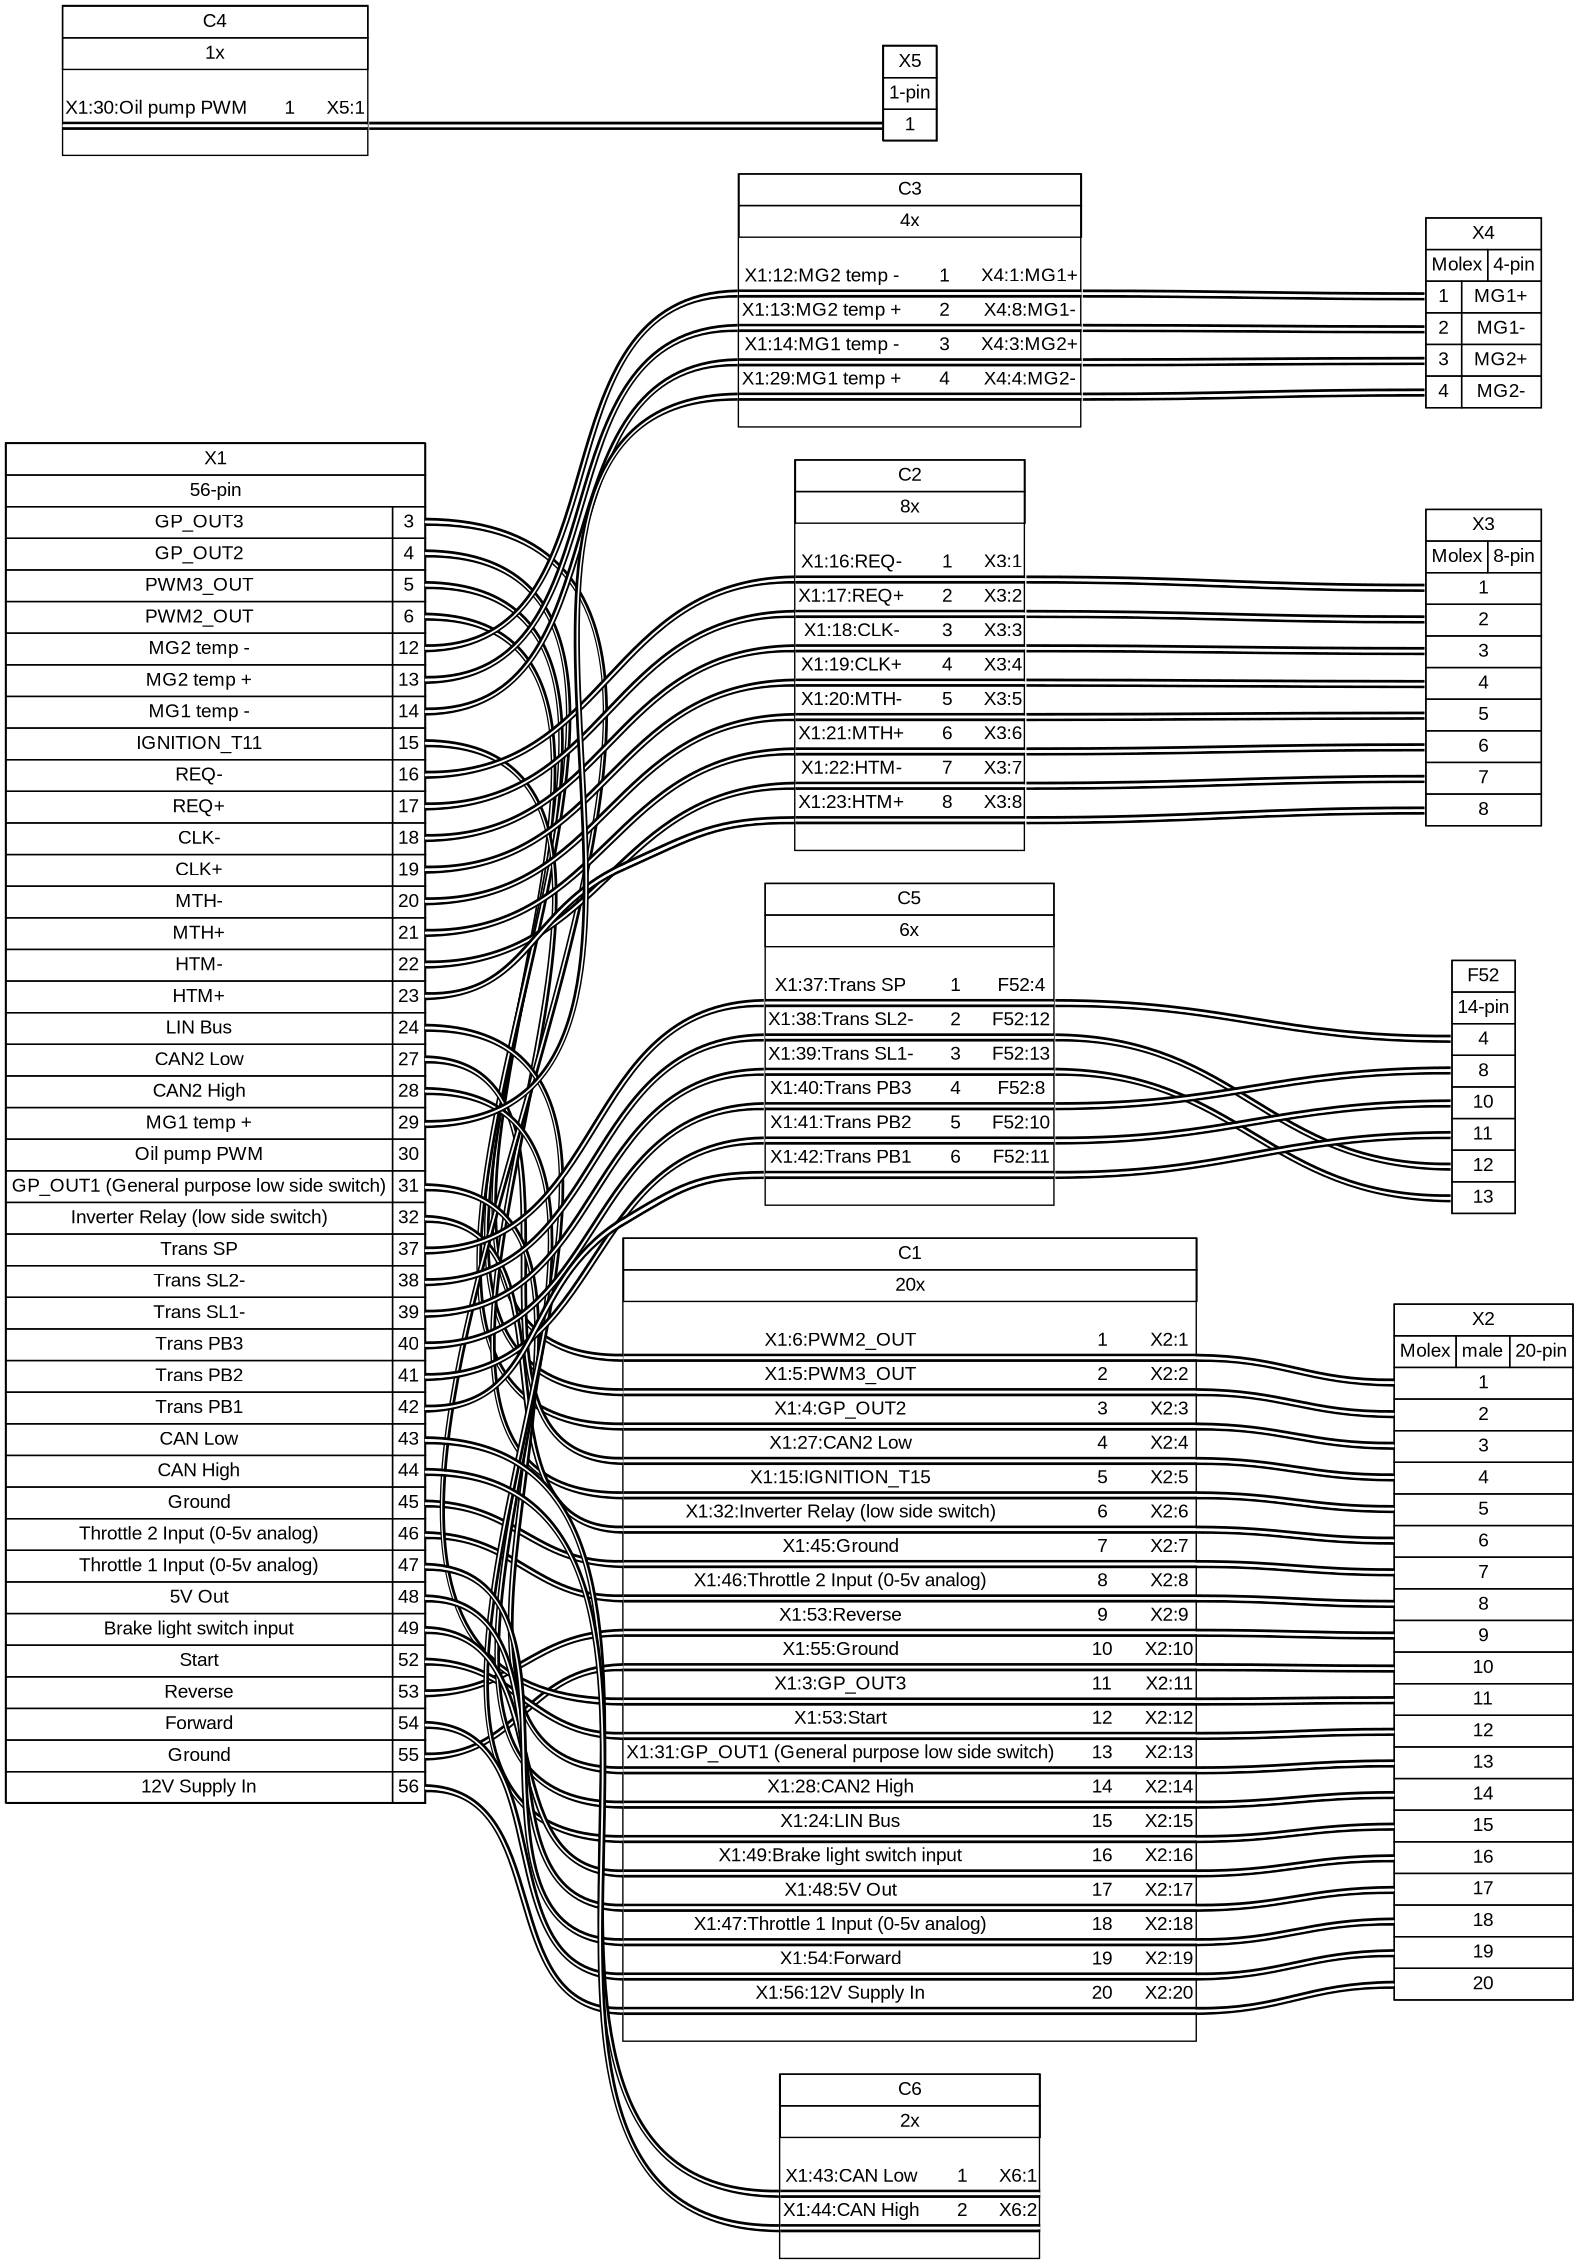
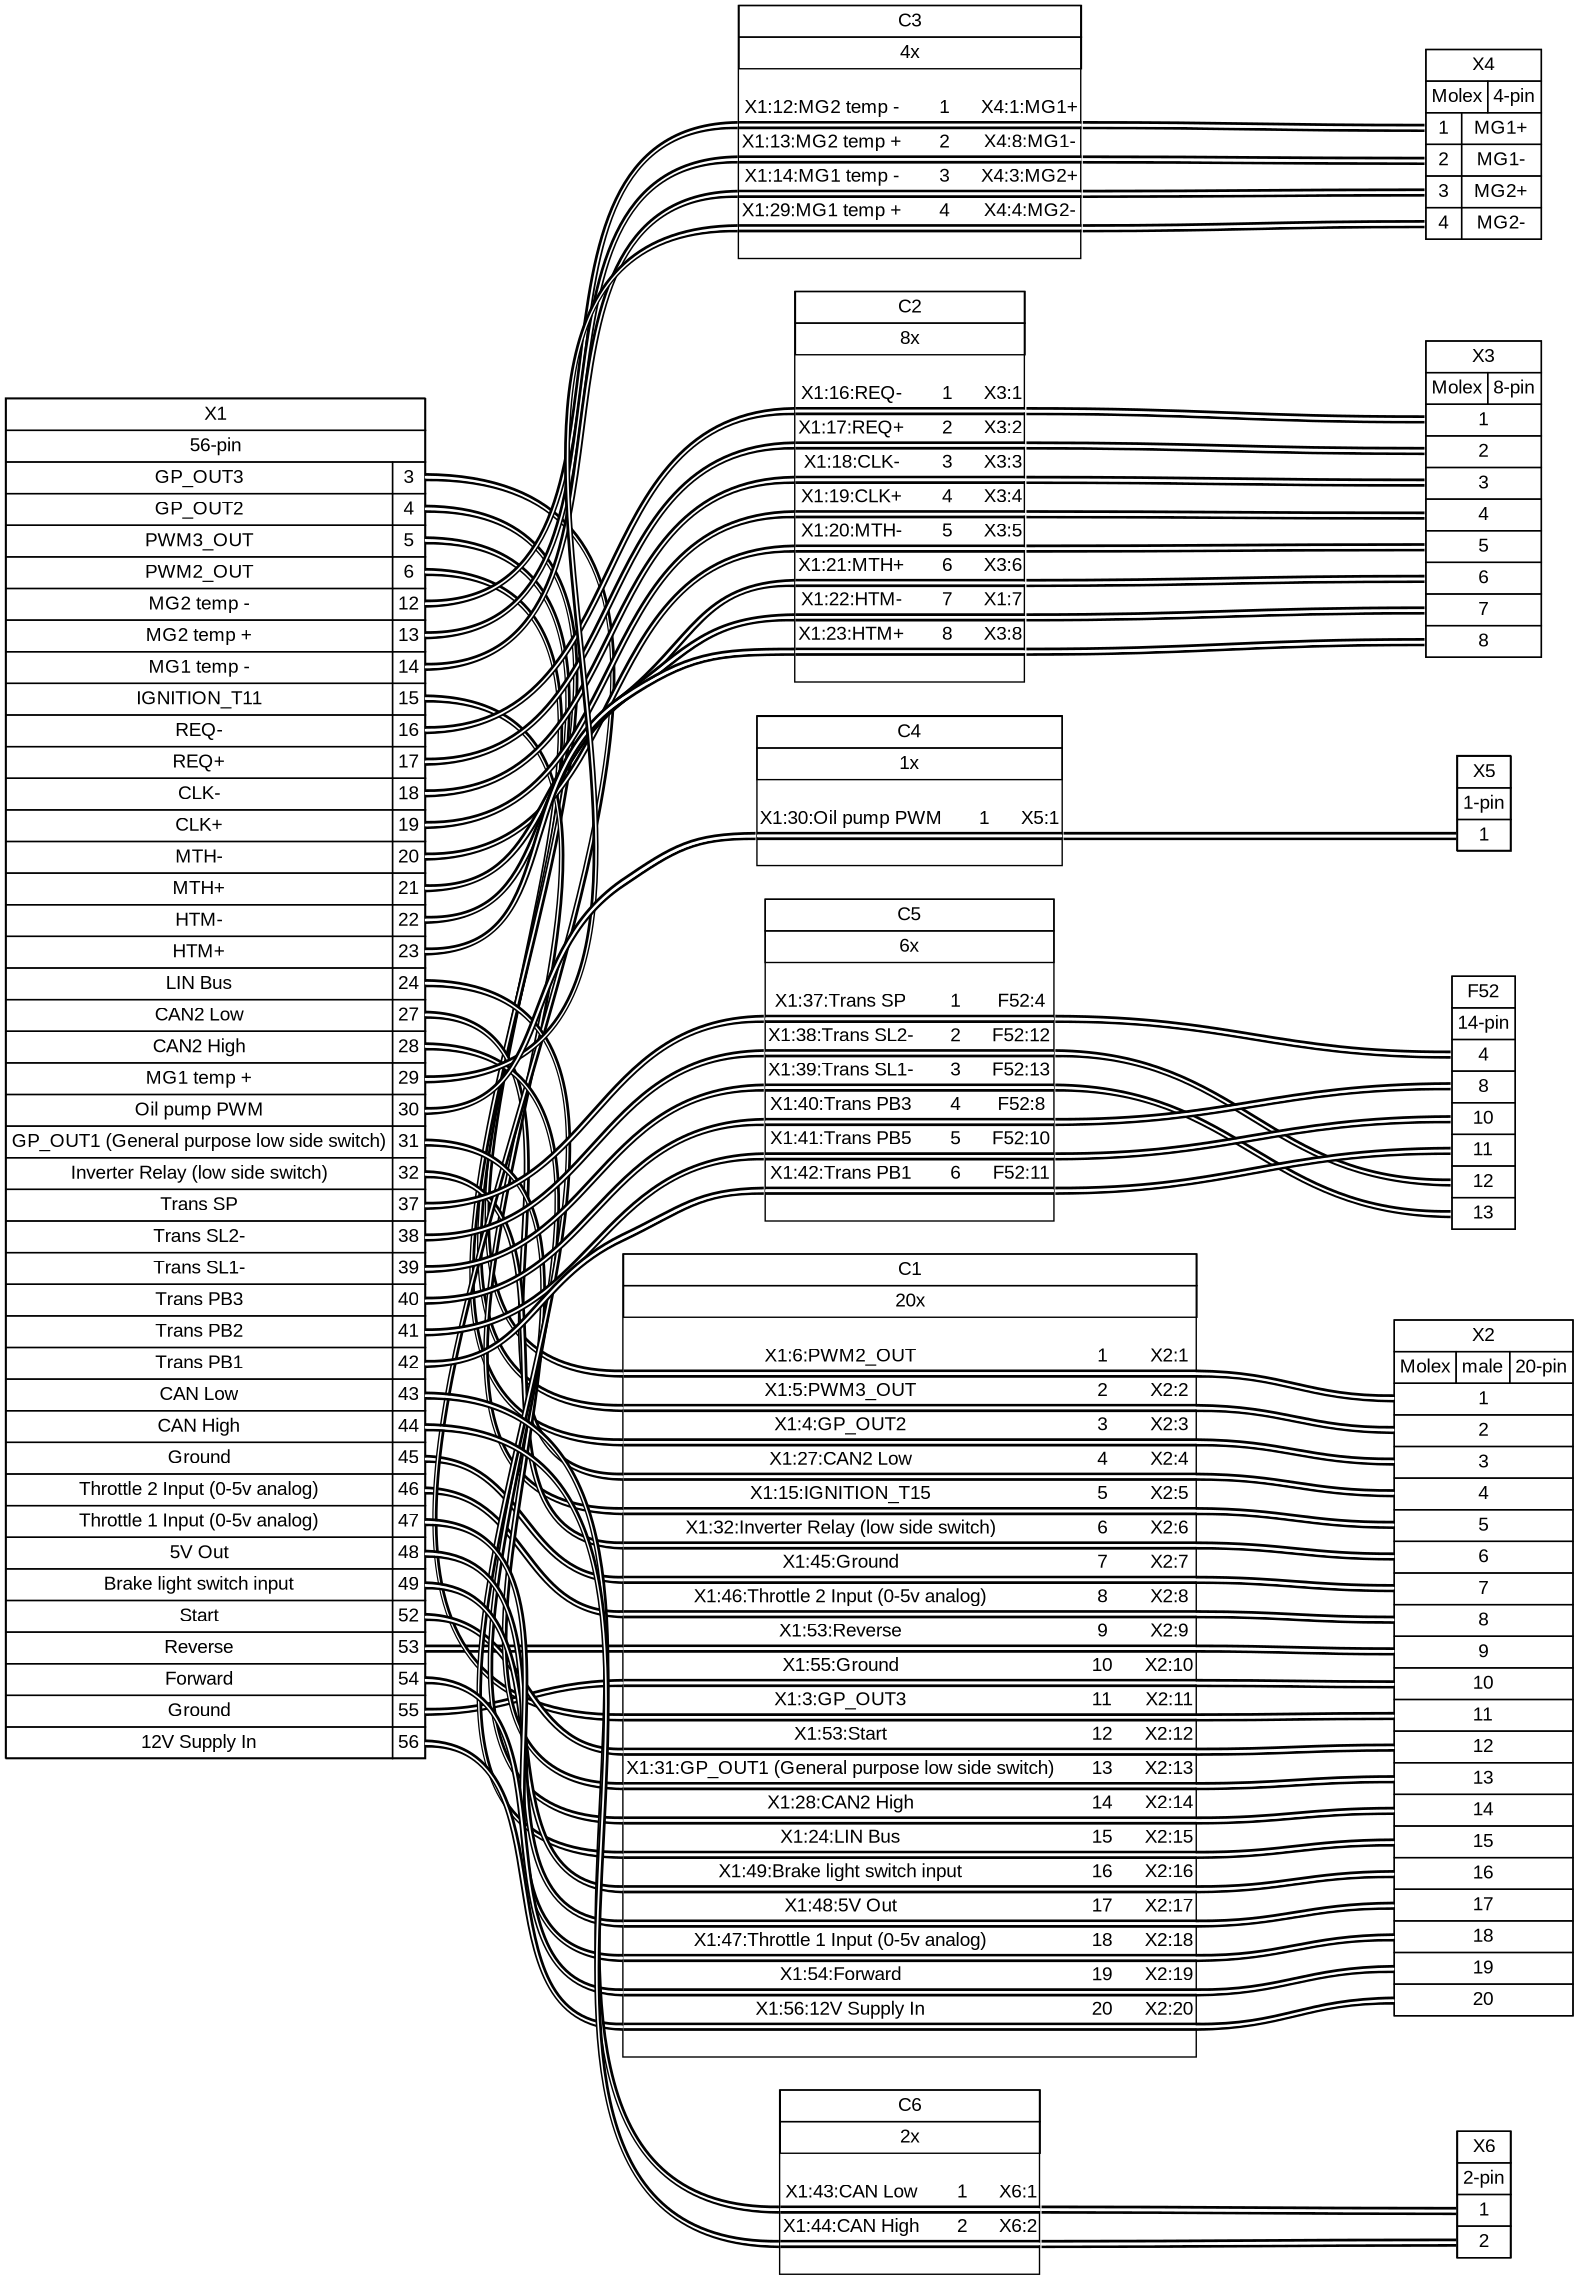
node "C2": text "X3:7" -> "X1:7"
edge "C4" -- "X1": added
node "C5": text "X1:41:Trans PB2" -> "X1:41:Trans PB5"
node "X6": added
